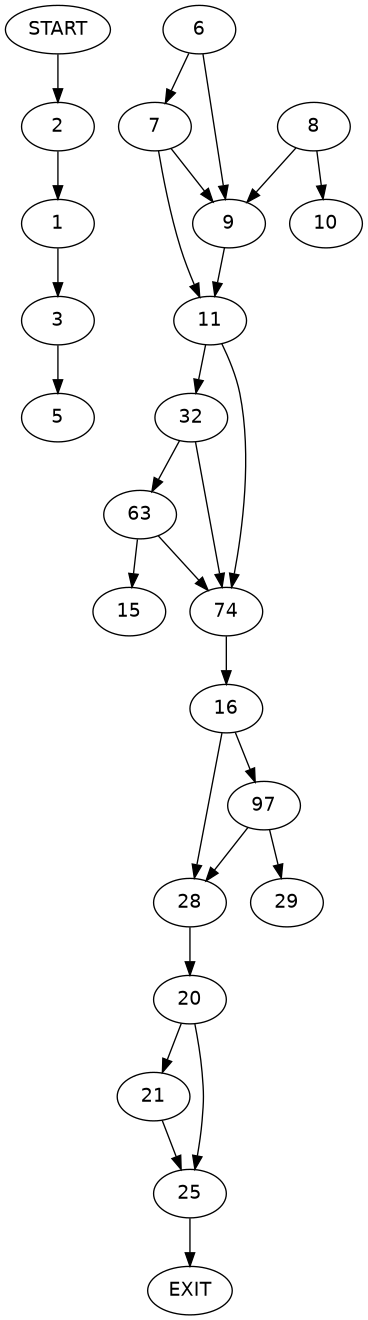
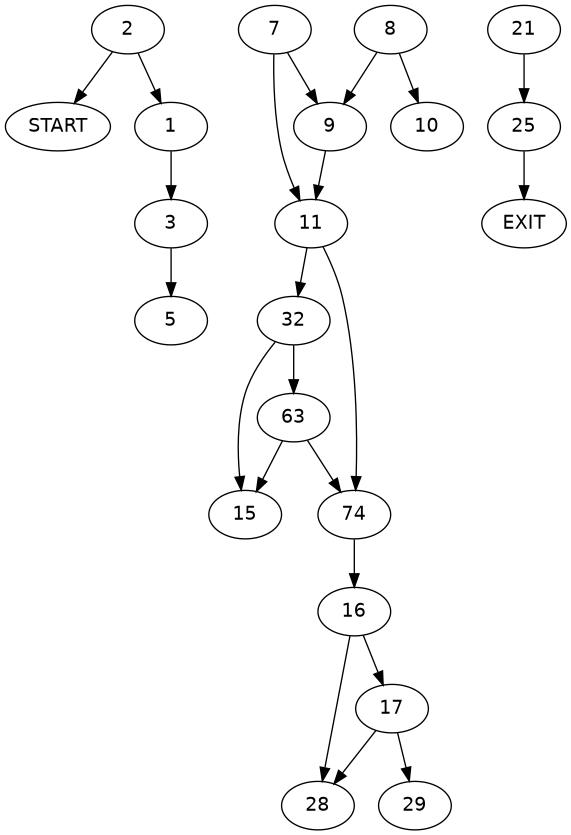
node "6": removed
edge "START" -> "2": reversed
edge "32" -> "74": now "32" -> "15"
node "97": label "97" -> "17"
node "20": removed
